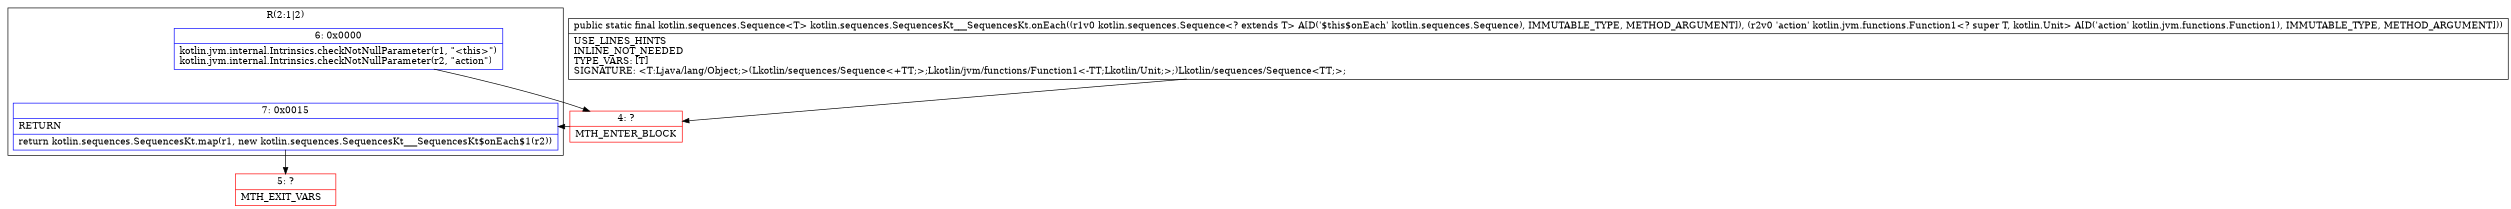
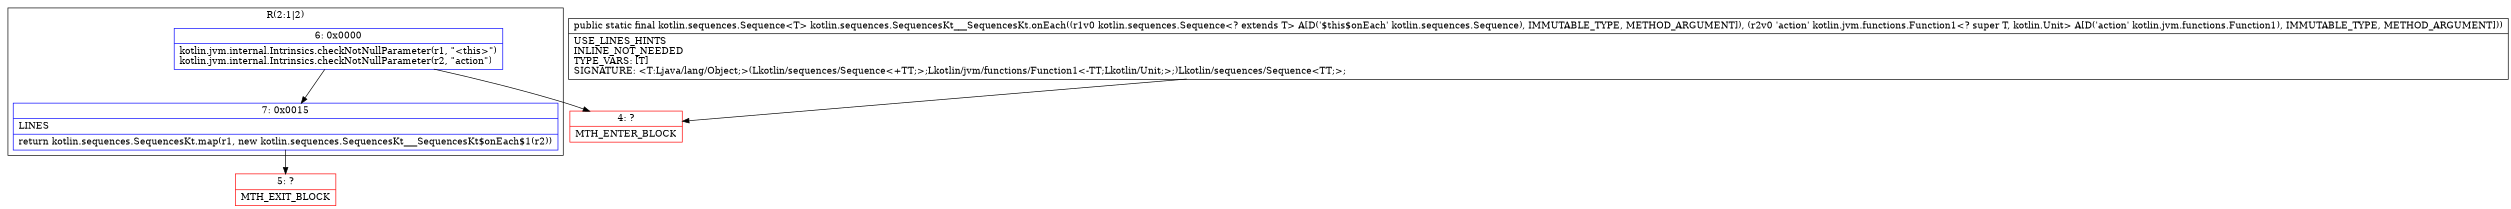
node "7: 0x0015": text "RETURN" -> "LINES"
edge "4: ?" -> "7: 0x0015": now "6: 0x0000" -> "7: 0x0015"
node "5: ?": text "MTH_EXIT_VARS" -> "MTH_EXIT_BLOCK"
